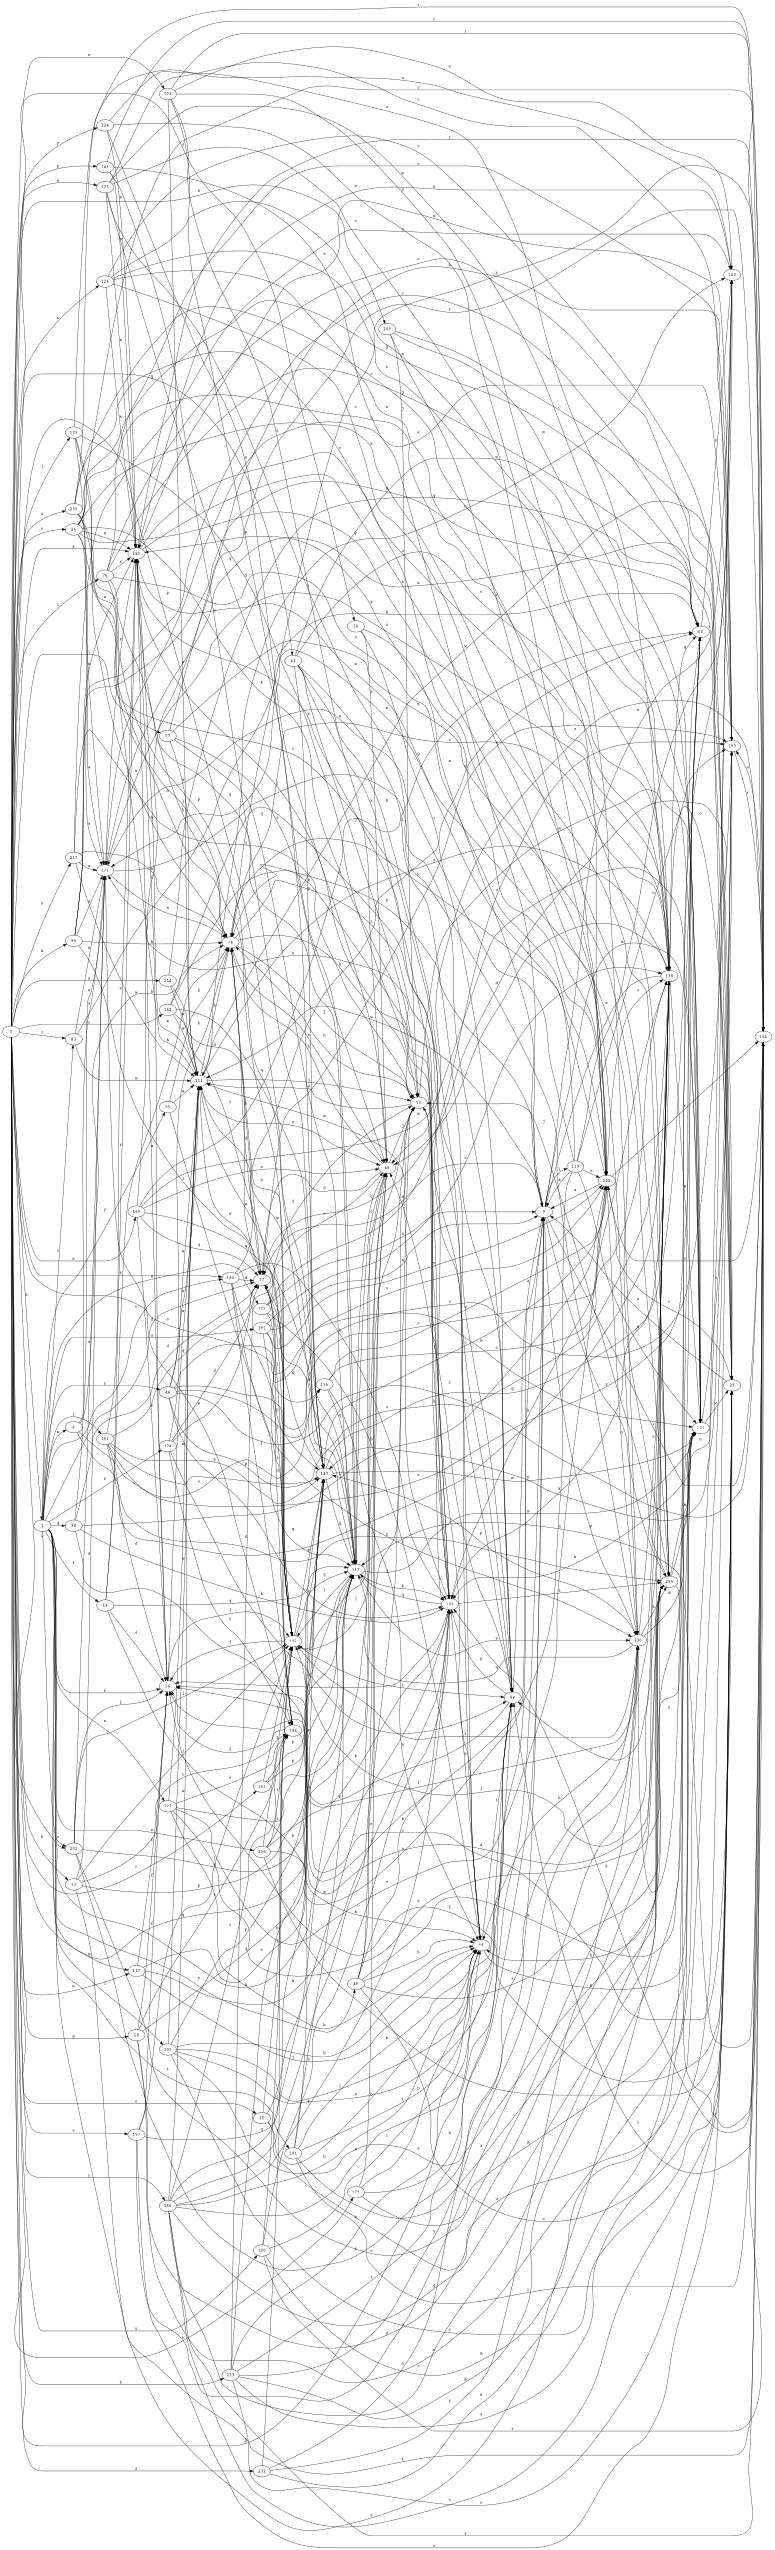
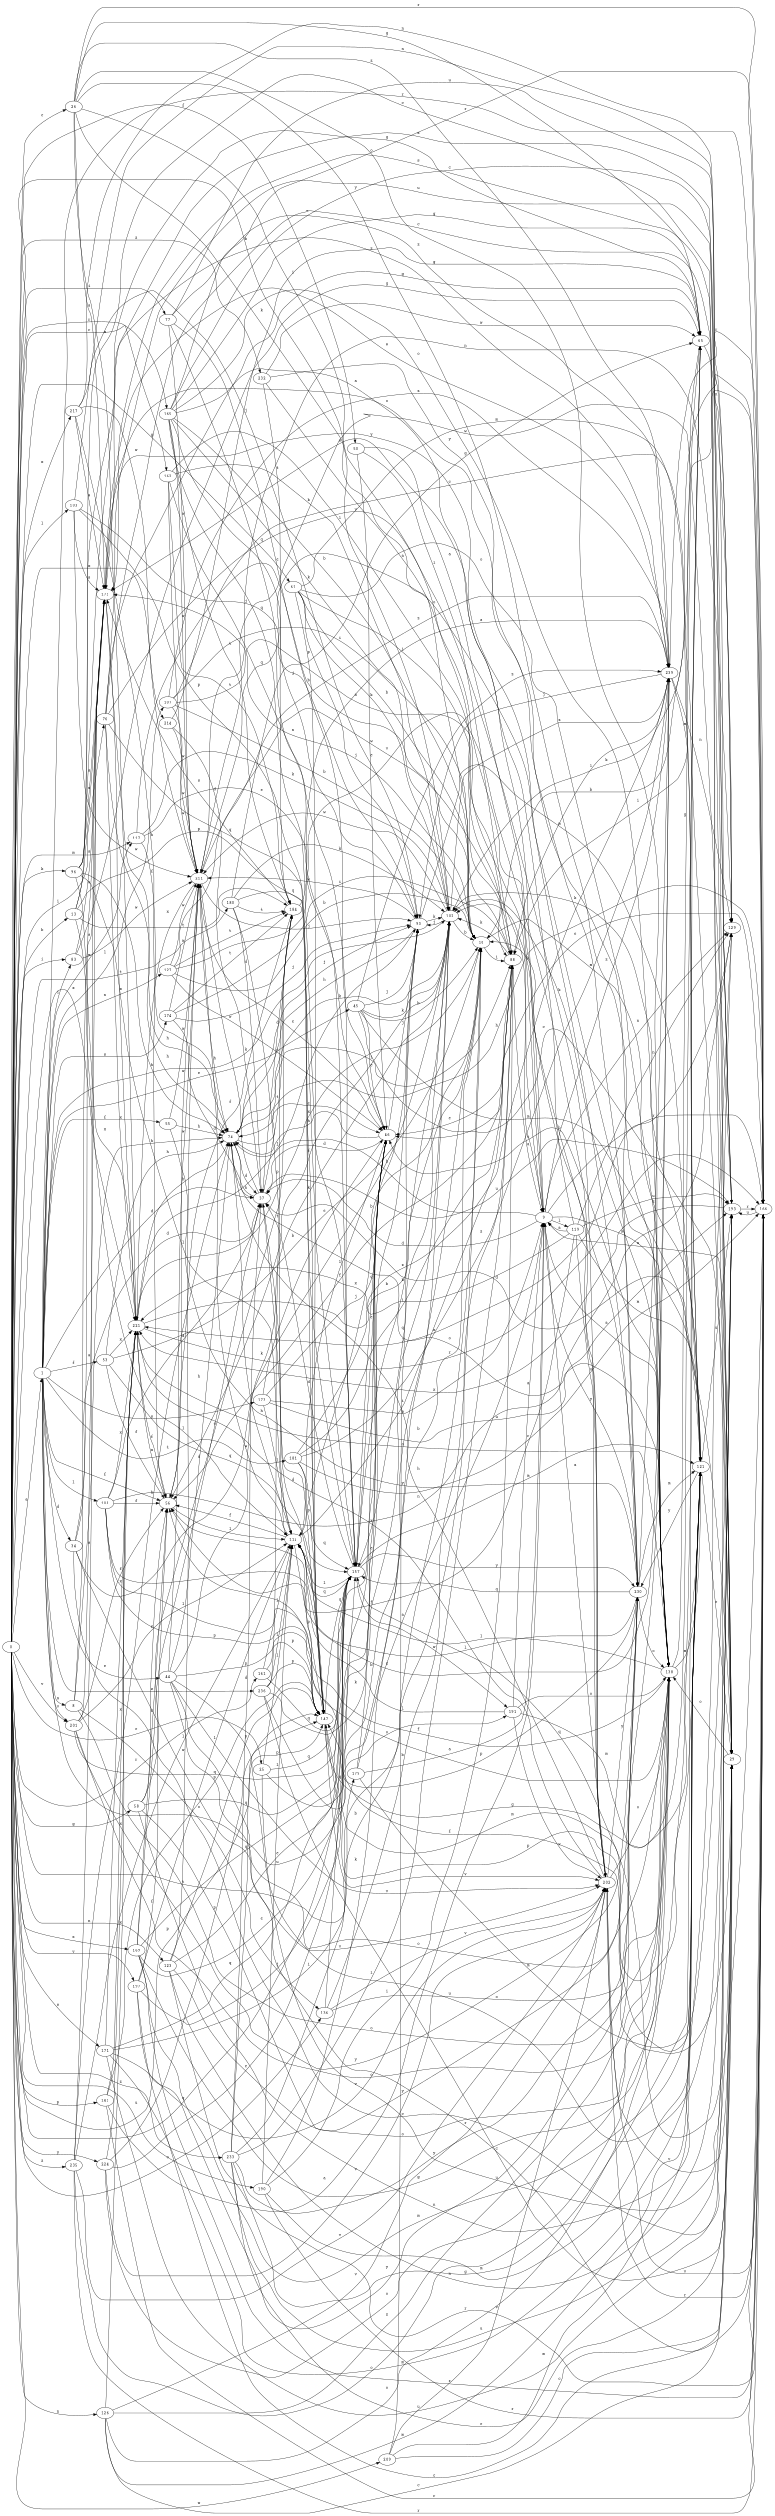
edge "157" -> "211": now "157" -> "191"
edge "1" -> "180": removed, label "t"
edge "107" -> "147": now "224" -> "147"
